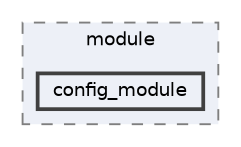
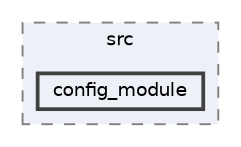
cluster "module": label "module" -> "src"
